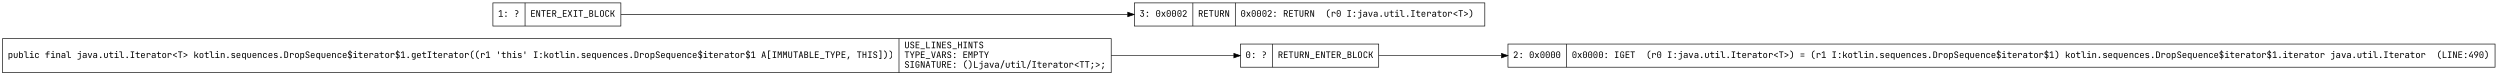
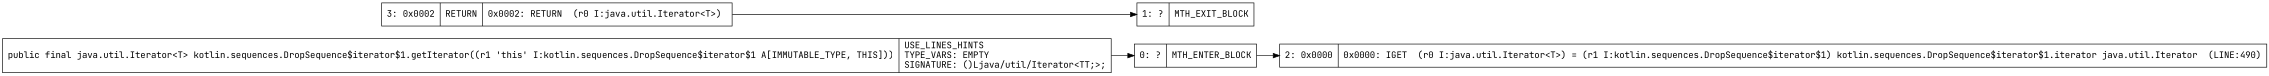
node "1: ?": text "ENTER_EXIT_BLOCK" -> "MTH_EXIT_BLOCK"
edge "1: ?" -> "3: 0x0002": reversed
node "0: ?": text "RETURN_ENTER_BLOCK" -> "MTH_ENTER_BLOCK"
